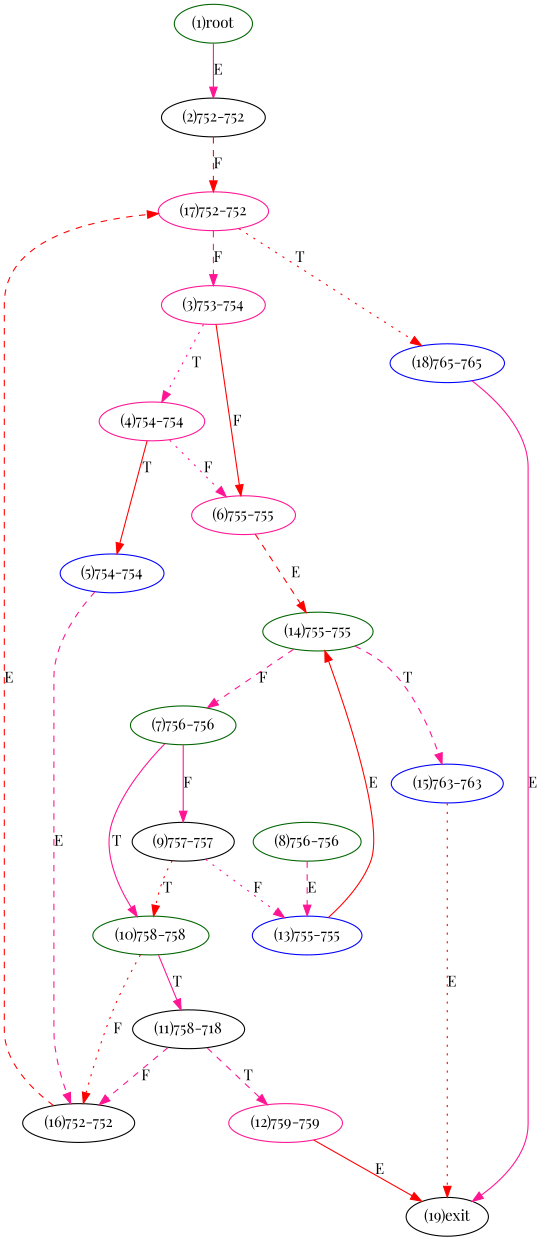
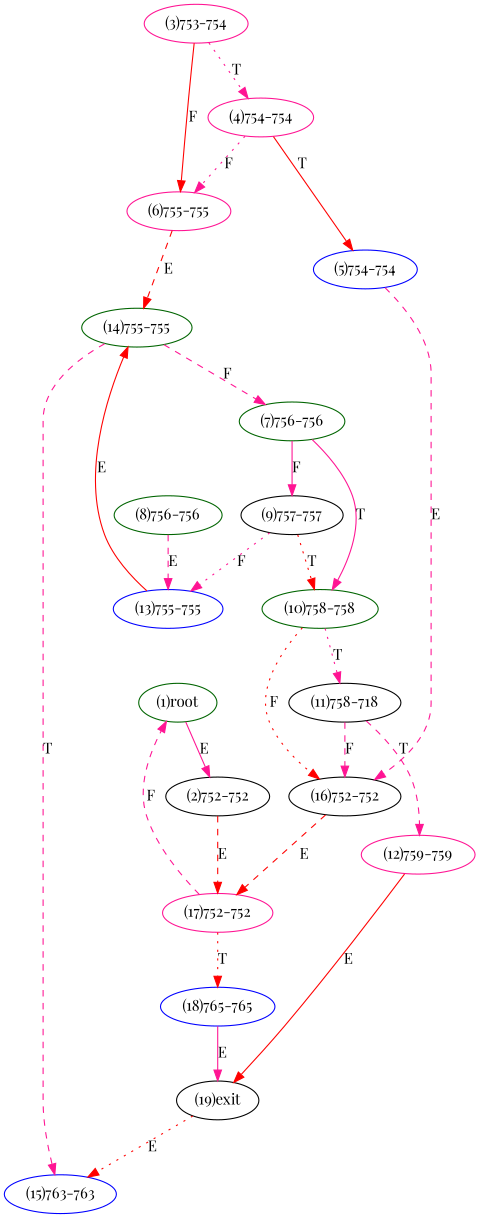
edge "(2)752-752" -> "(17)752-752": label "F" -> "E"
edge "(17)752-752" -> "(3)753-754": now "(17)752-752" -> "(1)root"
edge "(10)758-758" -> "(11)758-718": style solid -> dotted
edge "(15)763-763" -> "(19)exit": reversed
